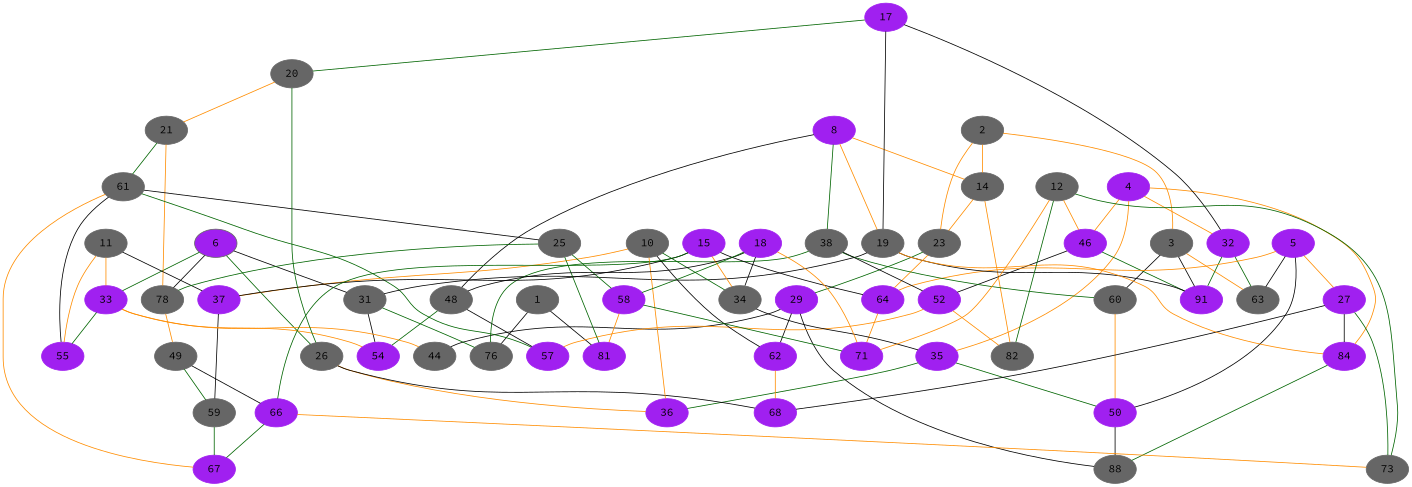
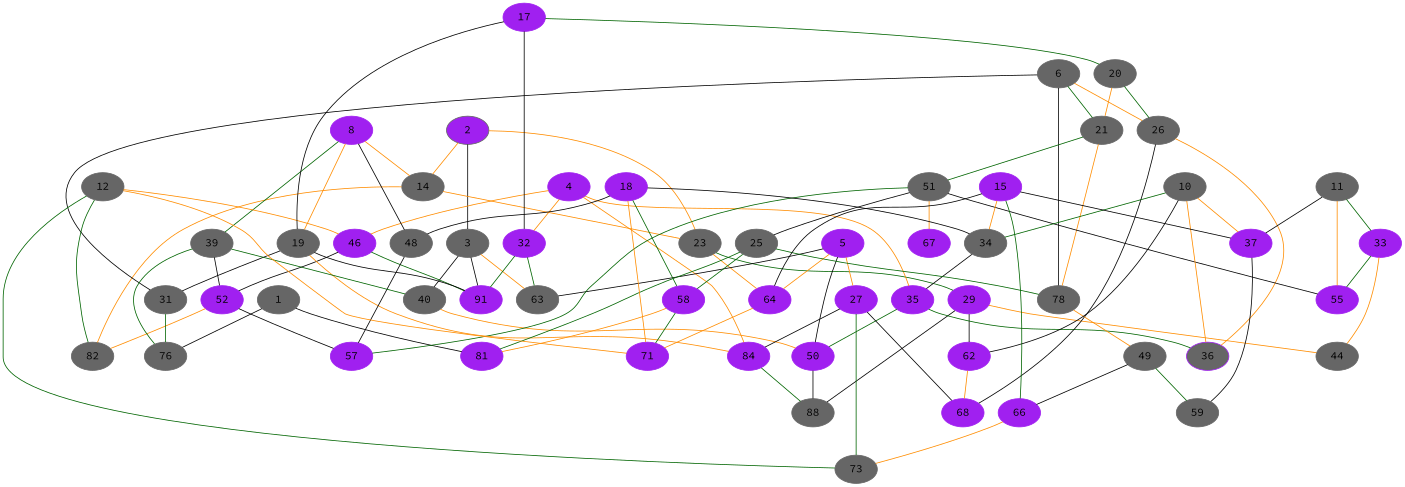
node "2": fillcolor gray40 -> purple
edge "2" -- "3": color darkorange -> black
node "61": label "61" -> "51"
node "6": fillcolor purple -> gray40
node "38": label "38" -> "39"
edge "11" -- "33": color darkorange -> darkgreen
edge "6" -- "33": now "6" -- "21"
edge "6" -- "26": color darkgreen -> darkorange
node "60": label "60" -> "40"
edge "29" -- "44": color black -> darkorange
edge "52" -- "57": color darkorange -> black
node "54": removed
node "36": fillcolor purple -> gray40
edge "59" -- "67": removed
edge "66" -- "67": removed
